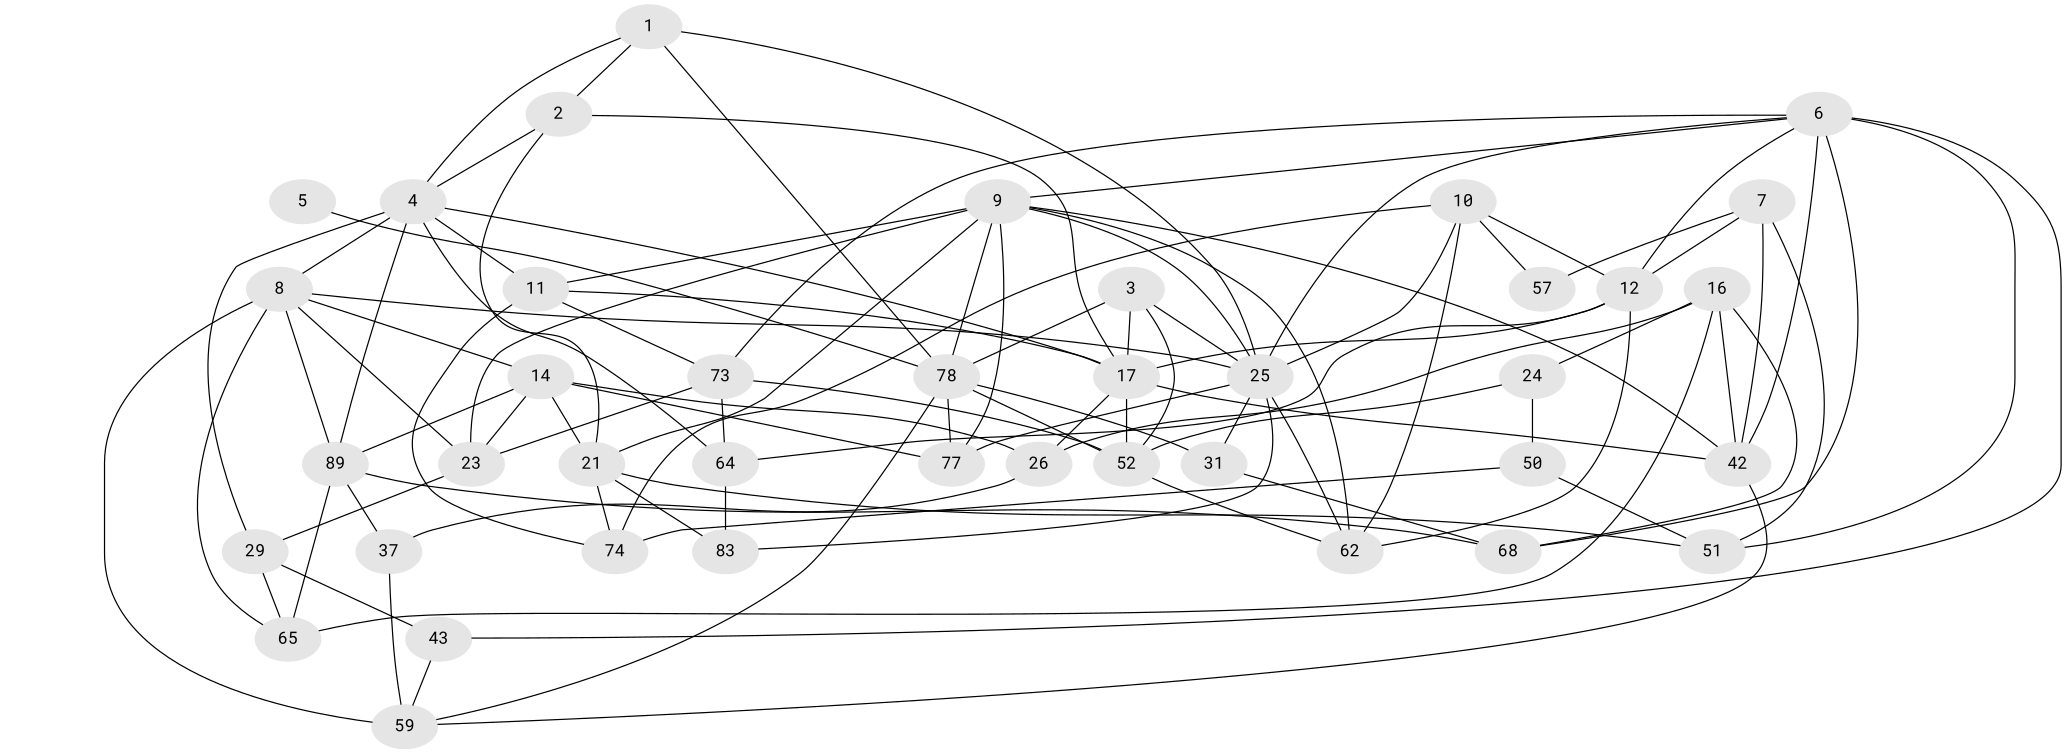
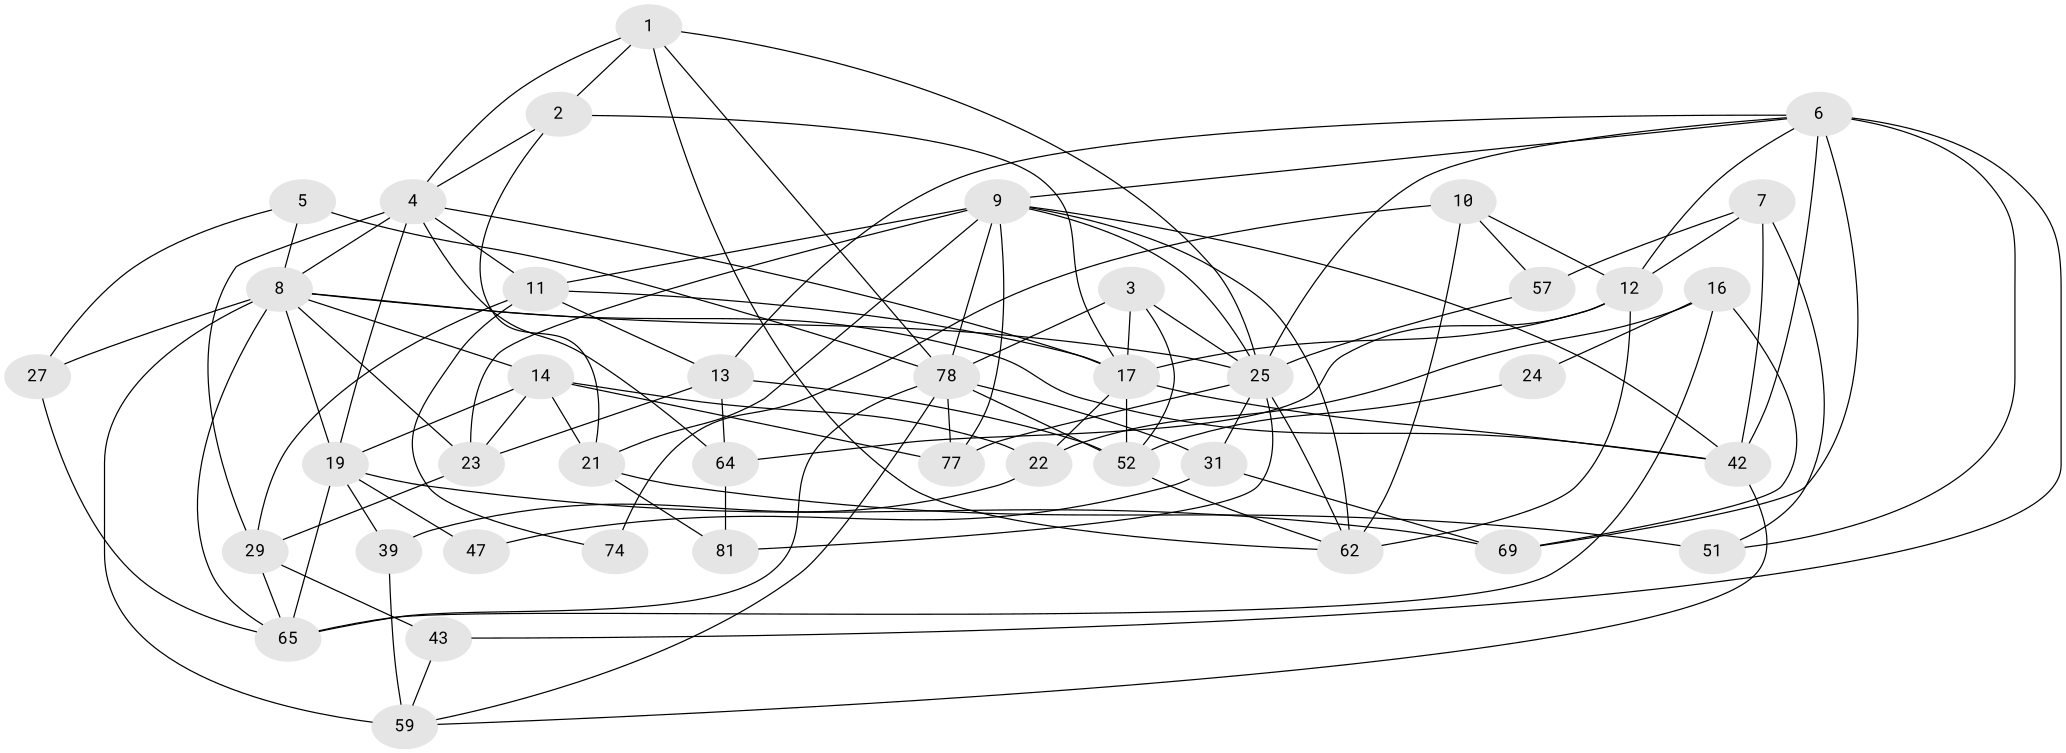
edge "5" -- "8": added
edge "10" -- "25": now "57" -- "25"
node "27": added
node "73": label "73" -> "13"
edge "16" -- "42": now "8" -- "42"
edge "11" -- "29": added
edge "1" -- "62": added
node "89": label "89" -> "19"
node "26": label "26" -> "22"
node "50": removed
edge "21" -- "74": removed
node "37": label "37" -> "39"
node "47": added
node "83": label "83" -> "81"
node "68": label "68" -> "69"
edge "78" -- "65": added
